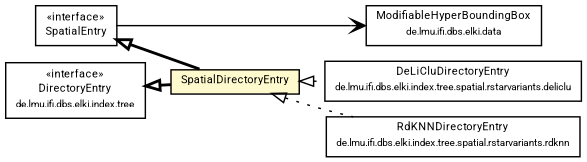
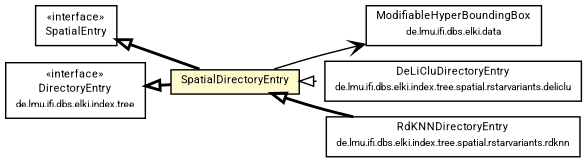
edge "SpatialEntry" -> "ModifiableHyperBoundingBox": now "SpatialDirectoryEntry" -> "ModifiableHyperBoundingBox"
edge "RdKNNDirectoryEntry" -> "SpatialDirectoryEntry": style dotted -> bold
